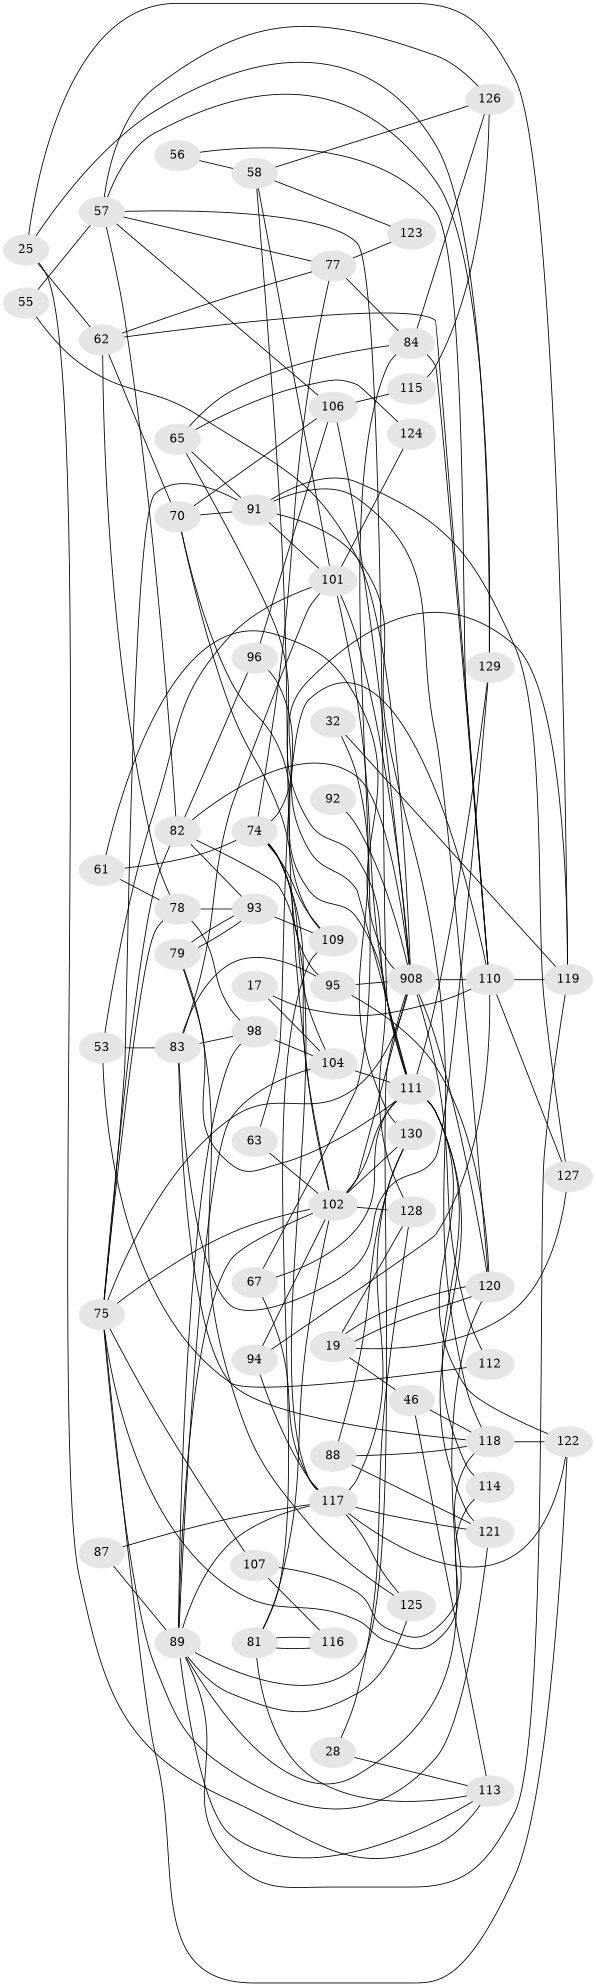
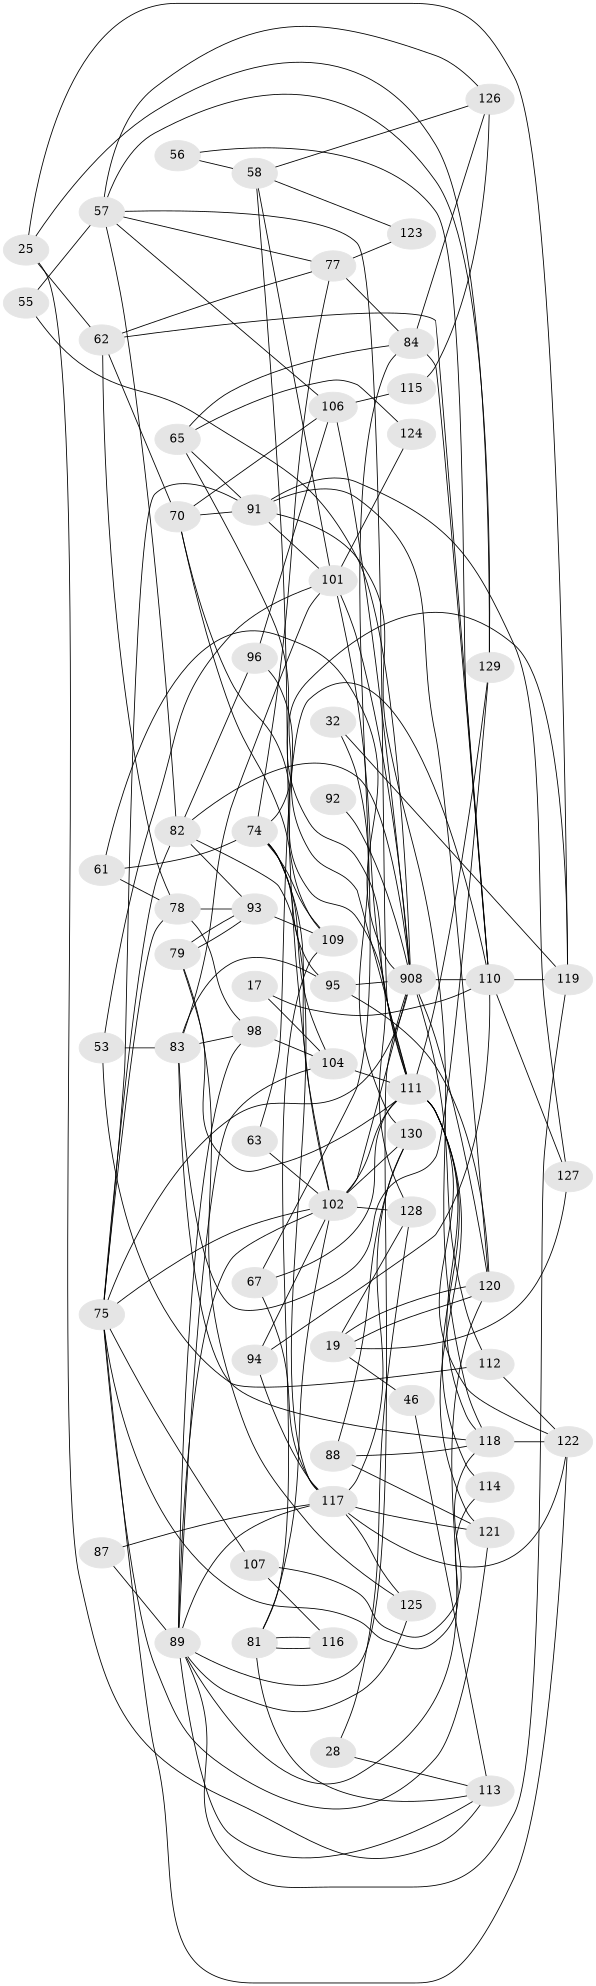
edge "112" -- "122": added
edge "46" -- "118": now "111" -- "118"
